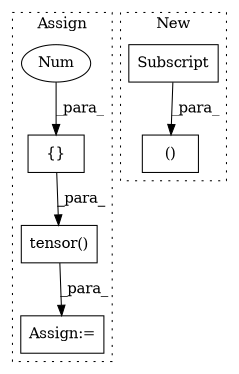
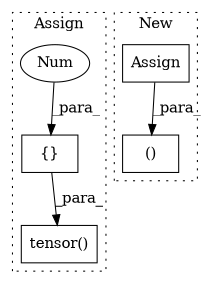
node "Subscript": label "Subscript" -> "Assign"
node "Assign:=": removed
